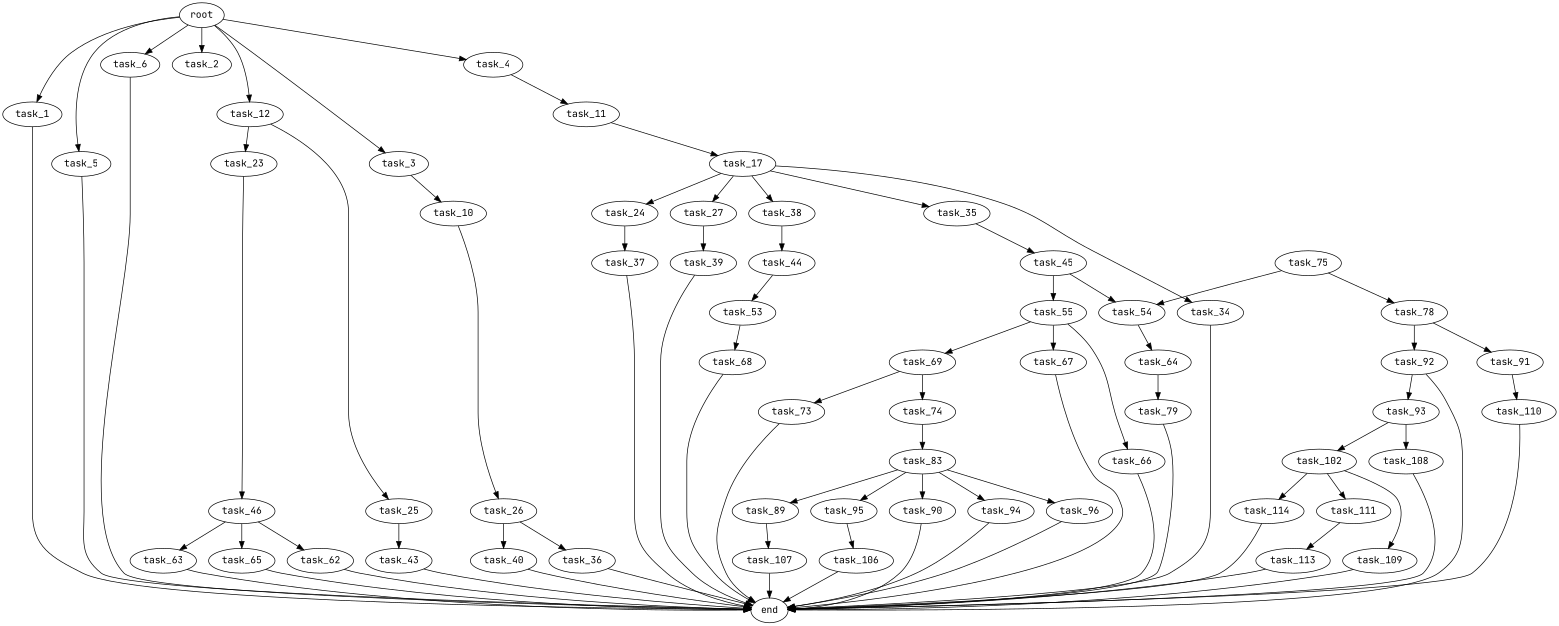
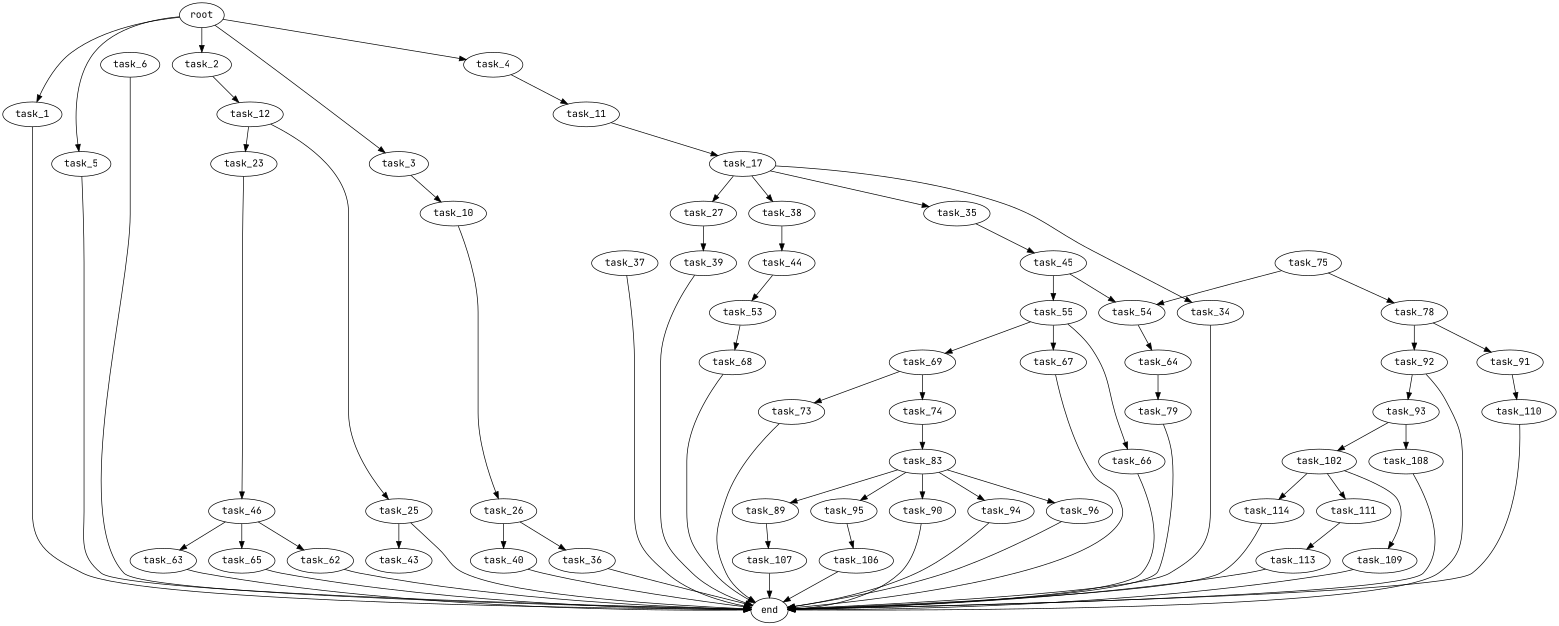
edge "root" -> "task_6": removed
edge "root" -> "task_12": now "task_2" -> "task_12"
node "task_24": removed
edge "task_43" -> "end": now "task_25" -> "end"
